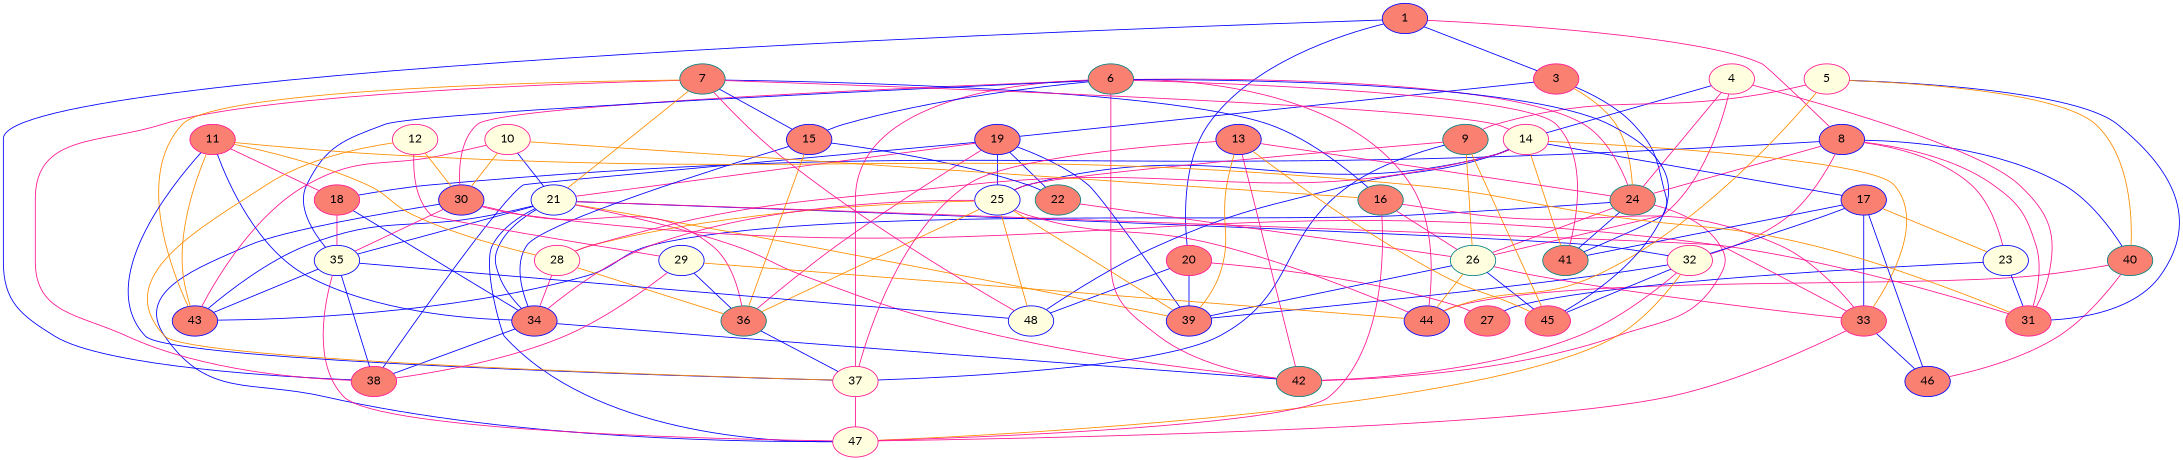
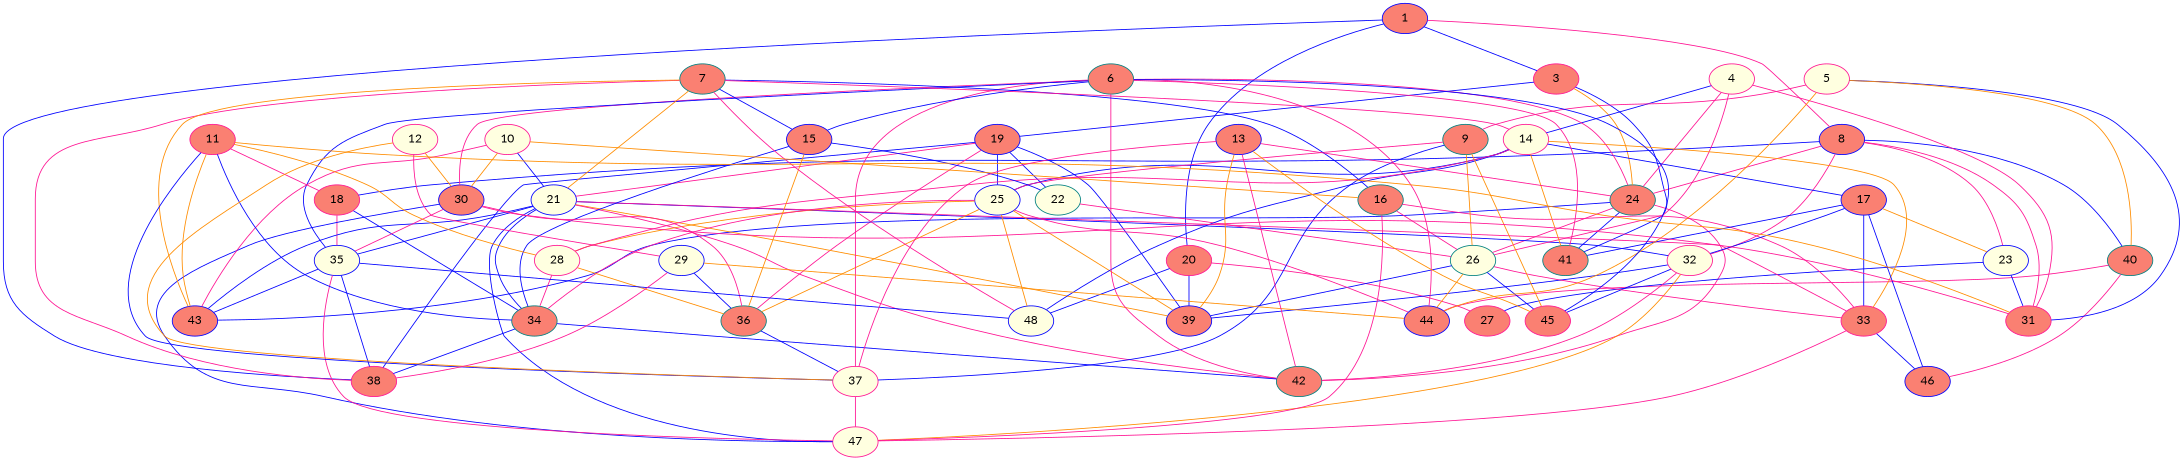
node "22": fillcolor salmon -> lightyellow
node "34": color blue -> teal
